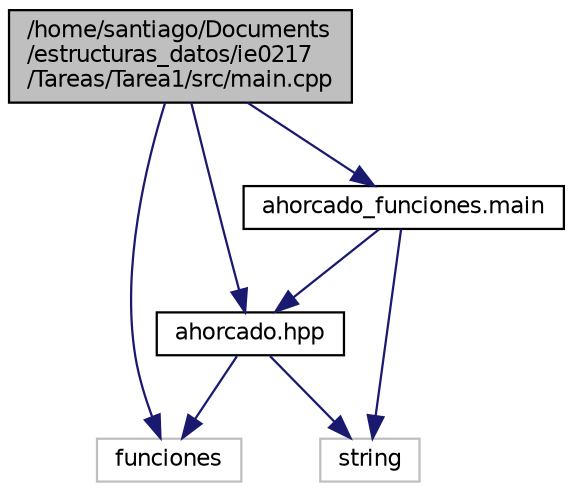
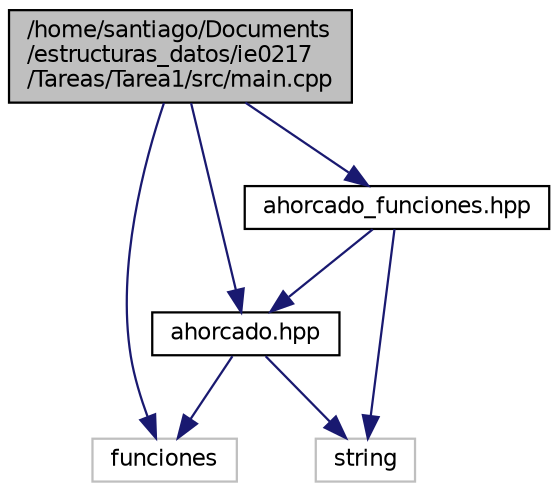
node "ahorcado_funciones.main": label "ahorcado_funciones.main" -> "ahorcado_funciones.hpp"
